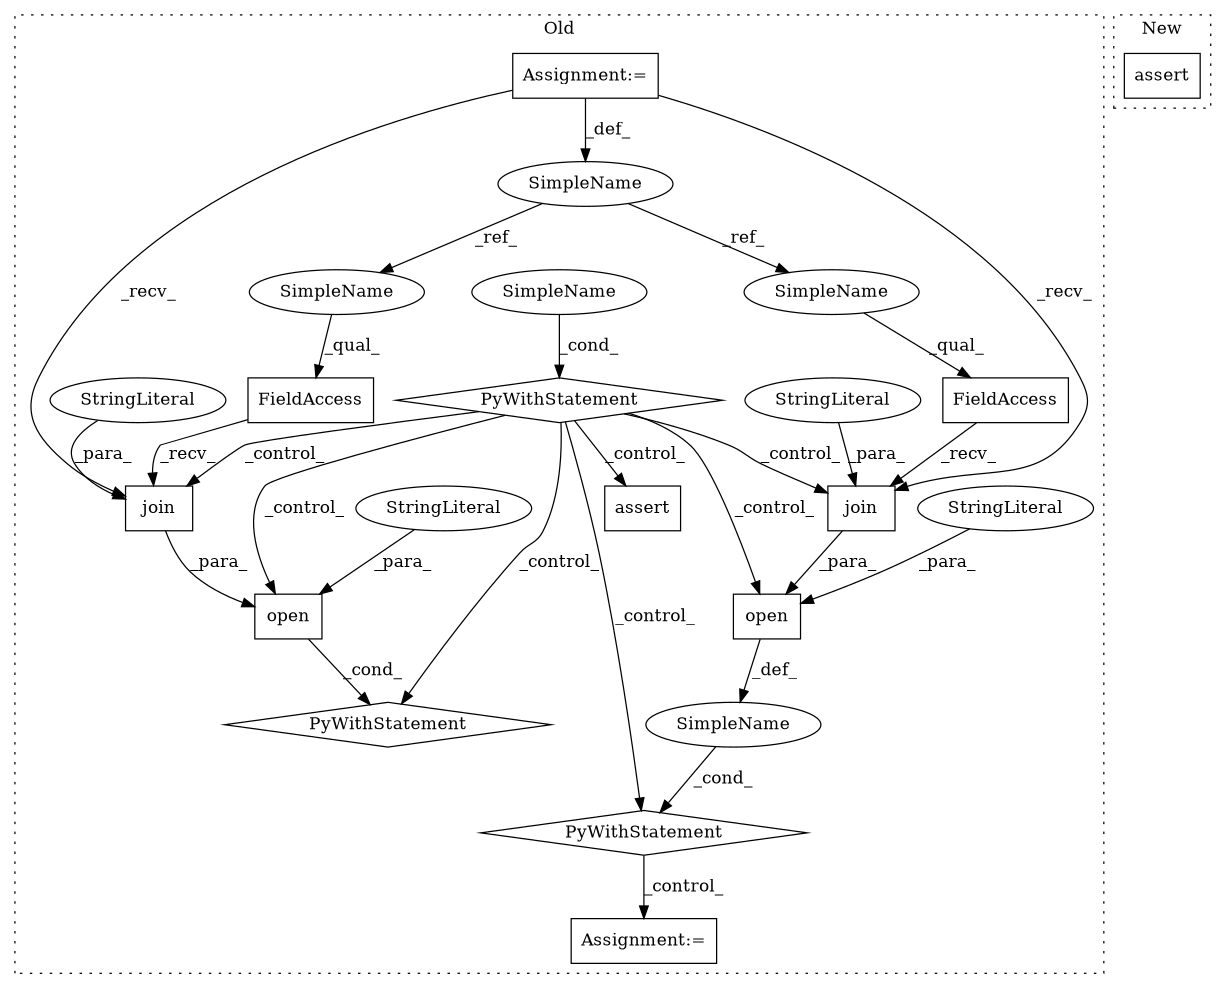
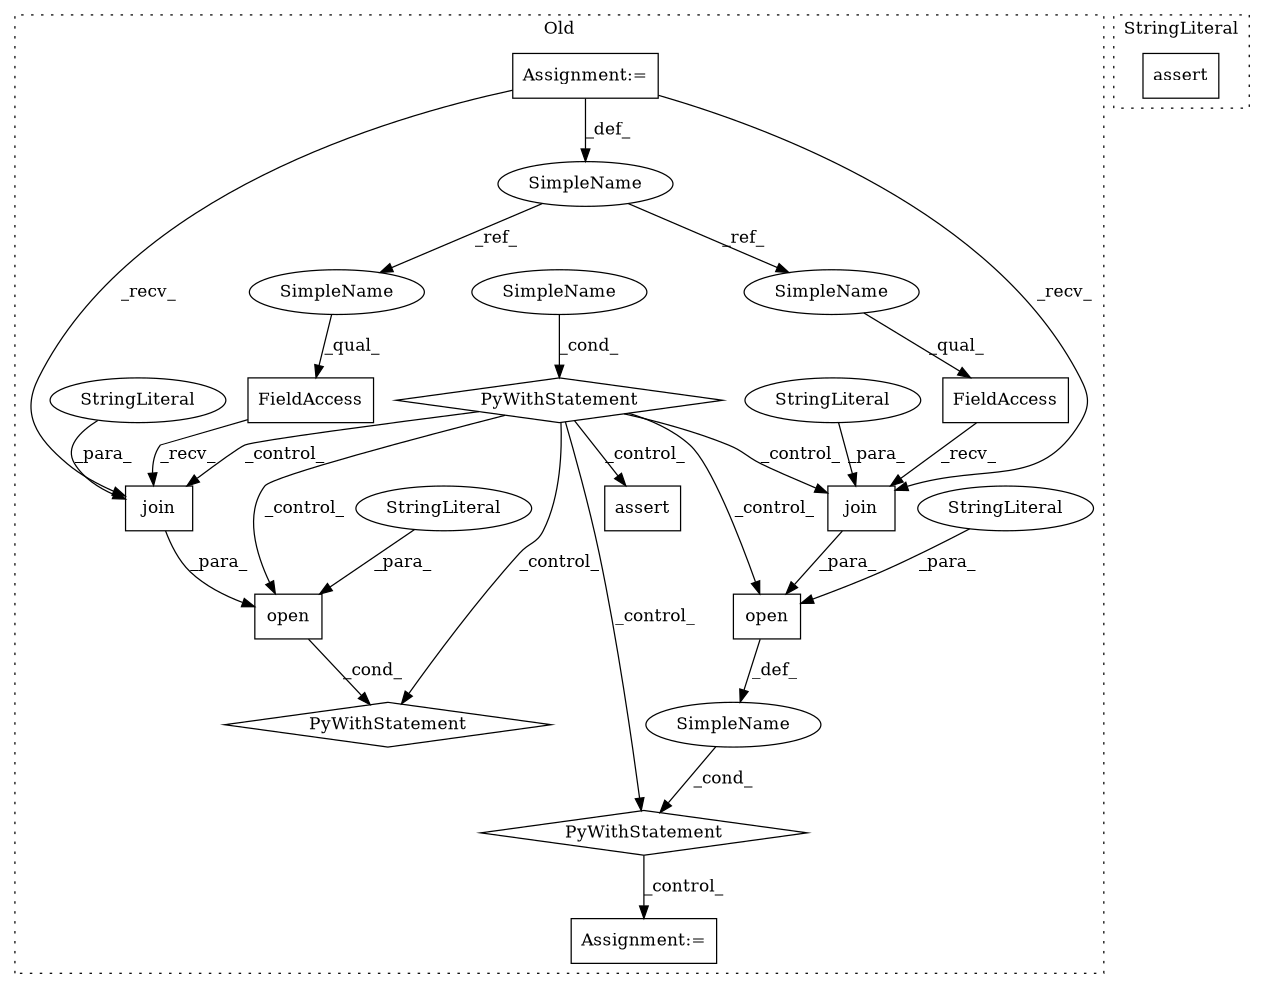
cluster "New": label "New" -> "StringLiteral"
